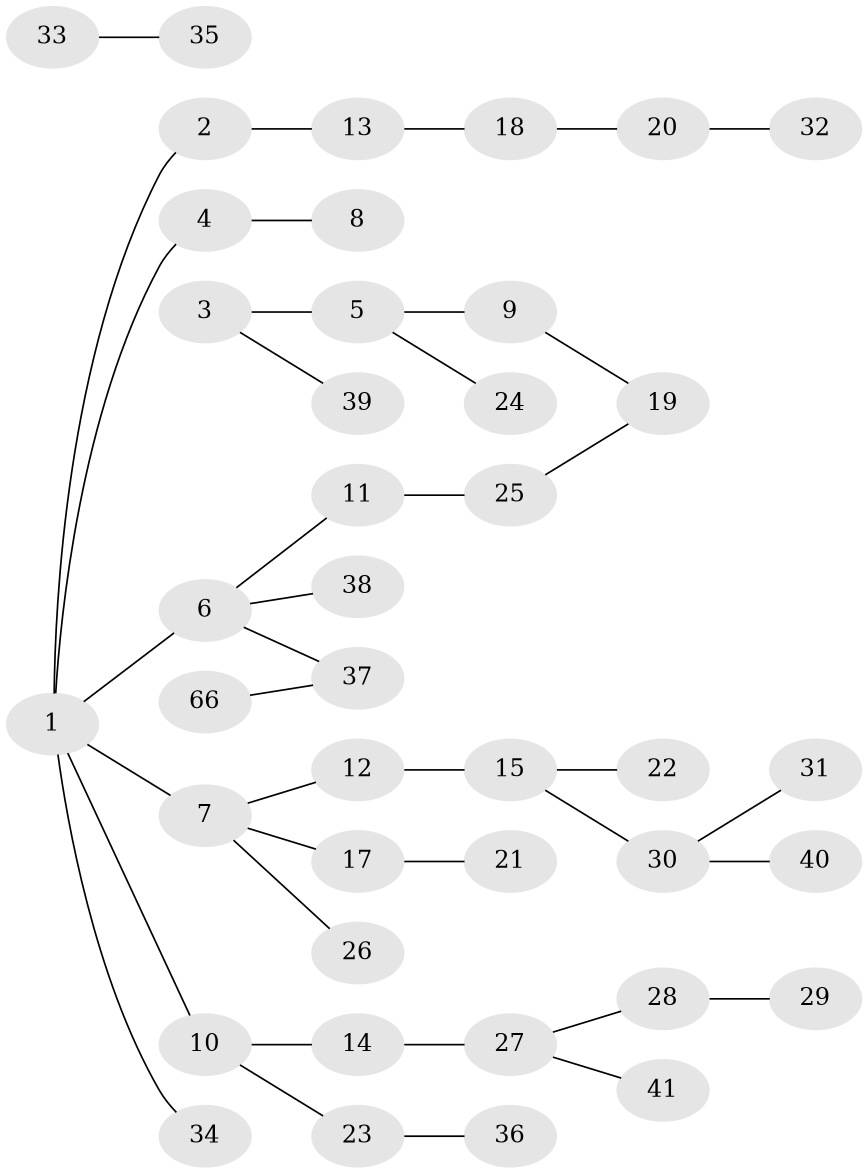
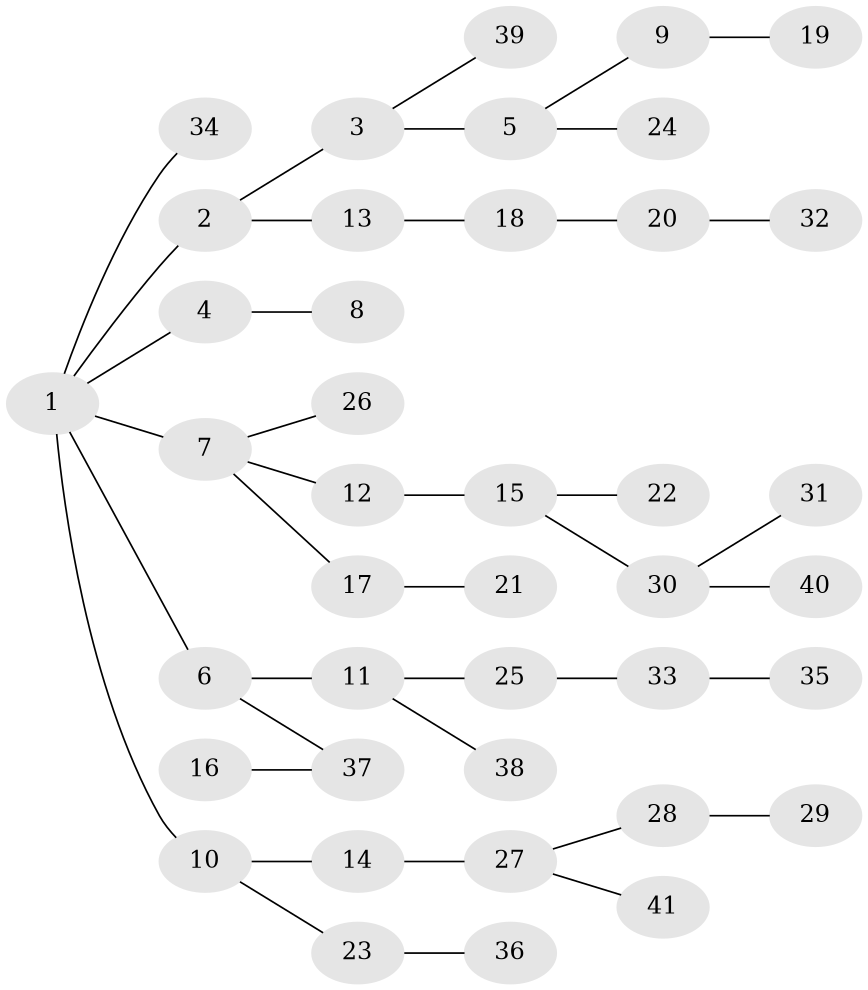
edge "3" -- "2": added
edge "19" -- "25": now "33" -- "25"
edge "38" -- "6": now "38" -- "11"
node "66": label "66" -> "16"
